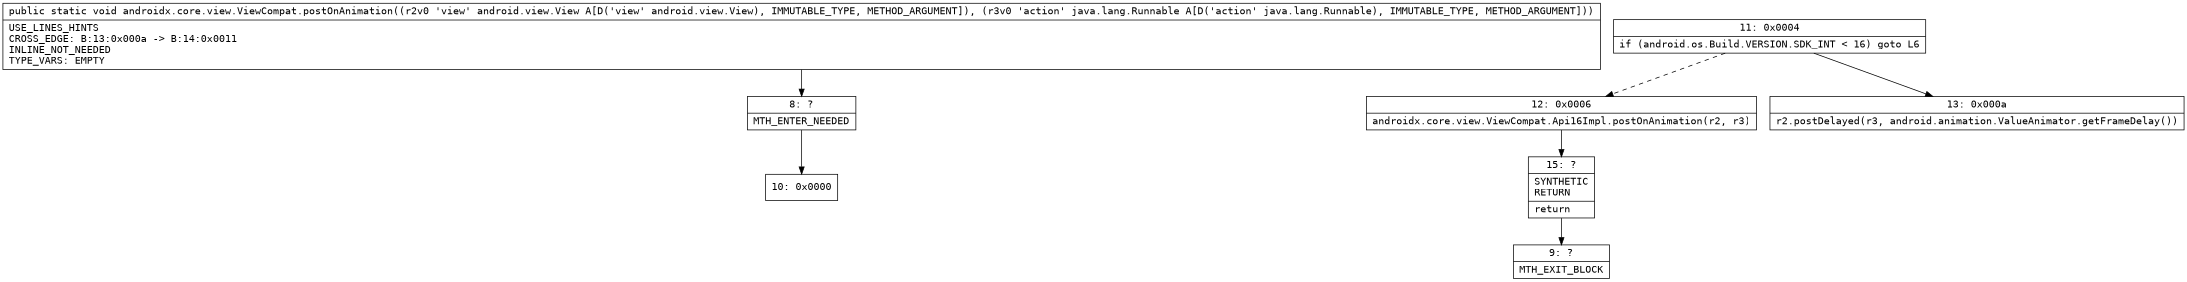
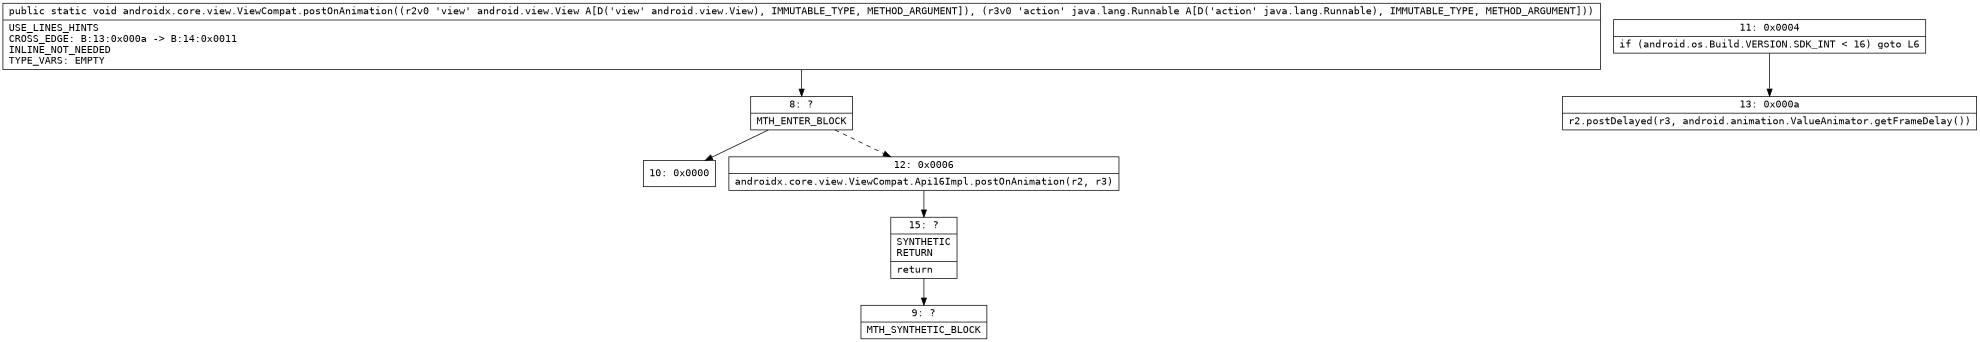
edge "11: 0x0004" -> "12: 0x0006": now "8: ?" -> "12: 0x0006"
node "8: ?": text "MTH_ENTER_NEEDED" -> "MTH_ENTER_BLOCK"
node "9: ?": text "MTH_EXIT_BLOCK" -> "MTH_SYNTHETIC_BLOCK"
